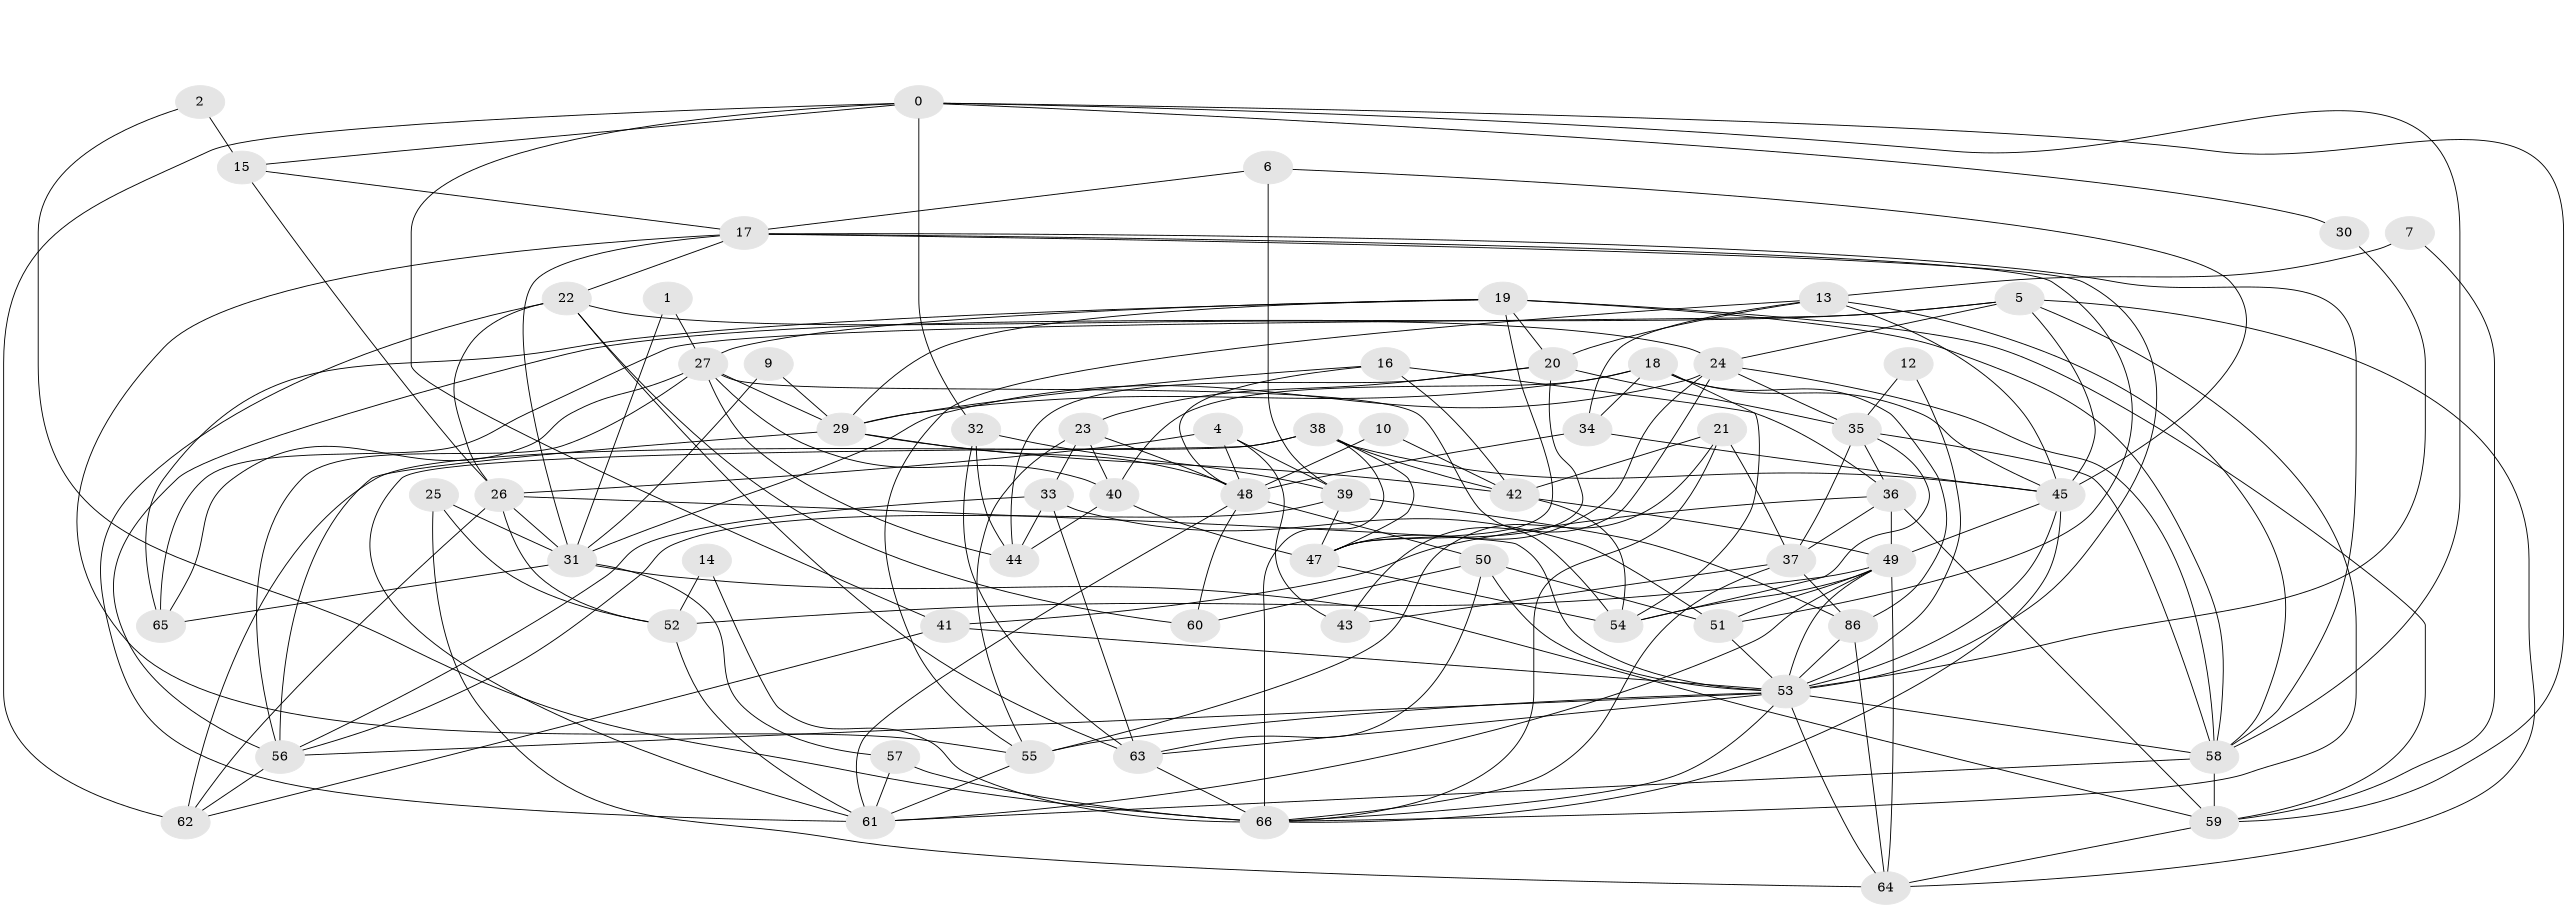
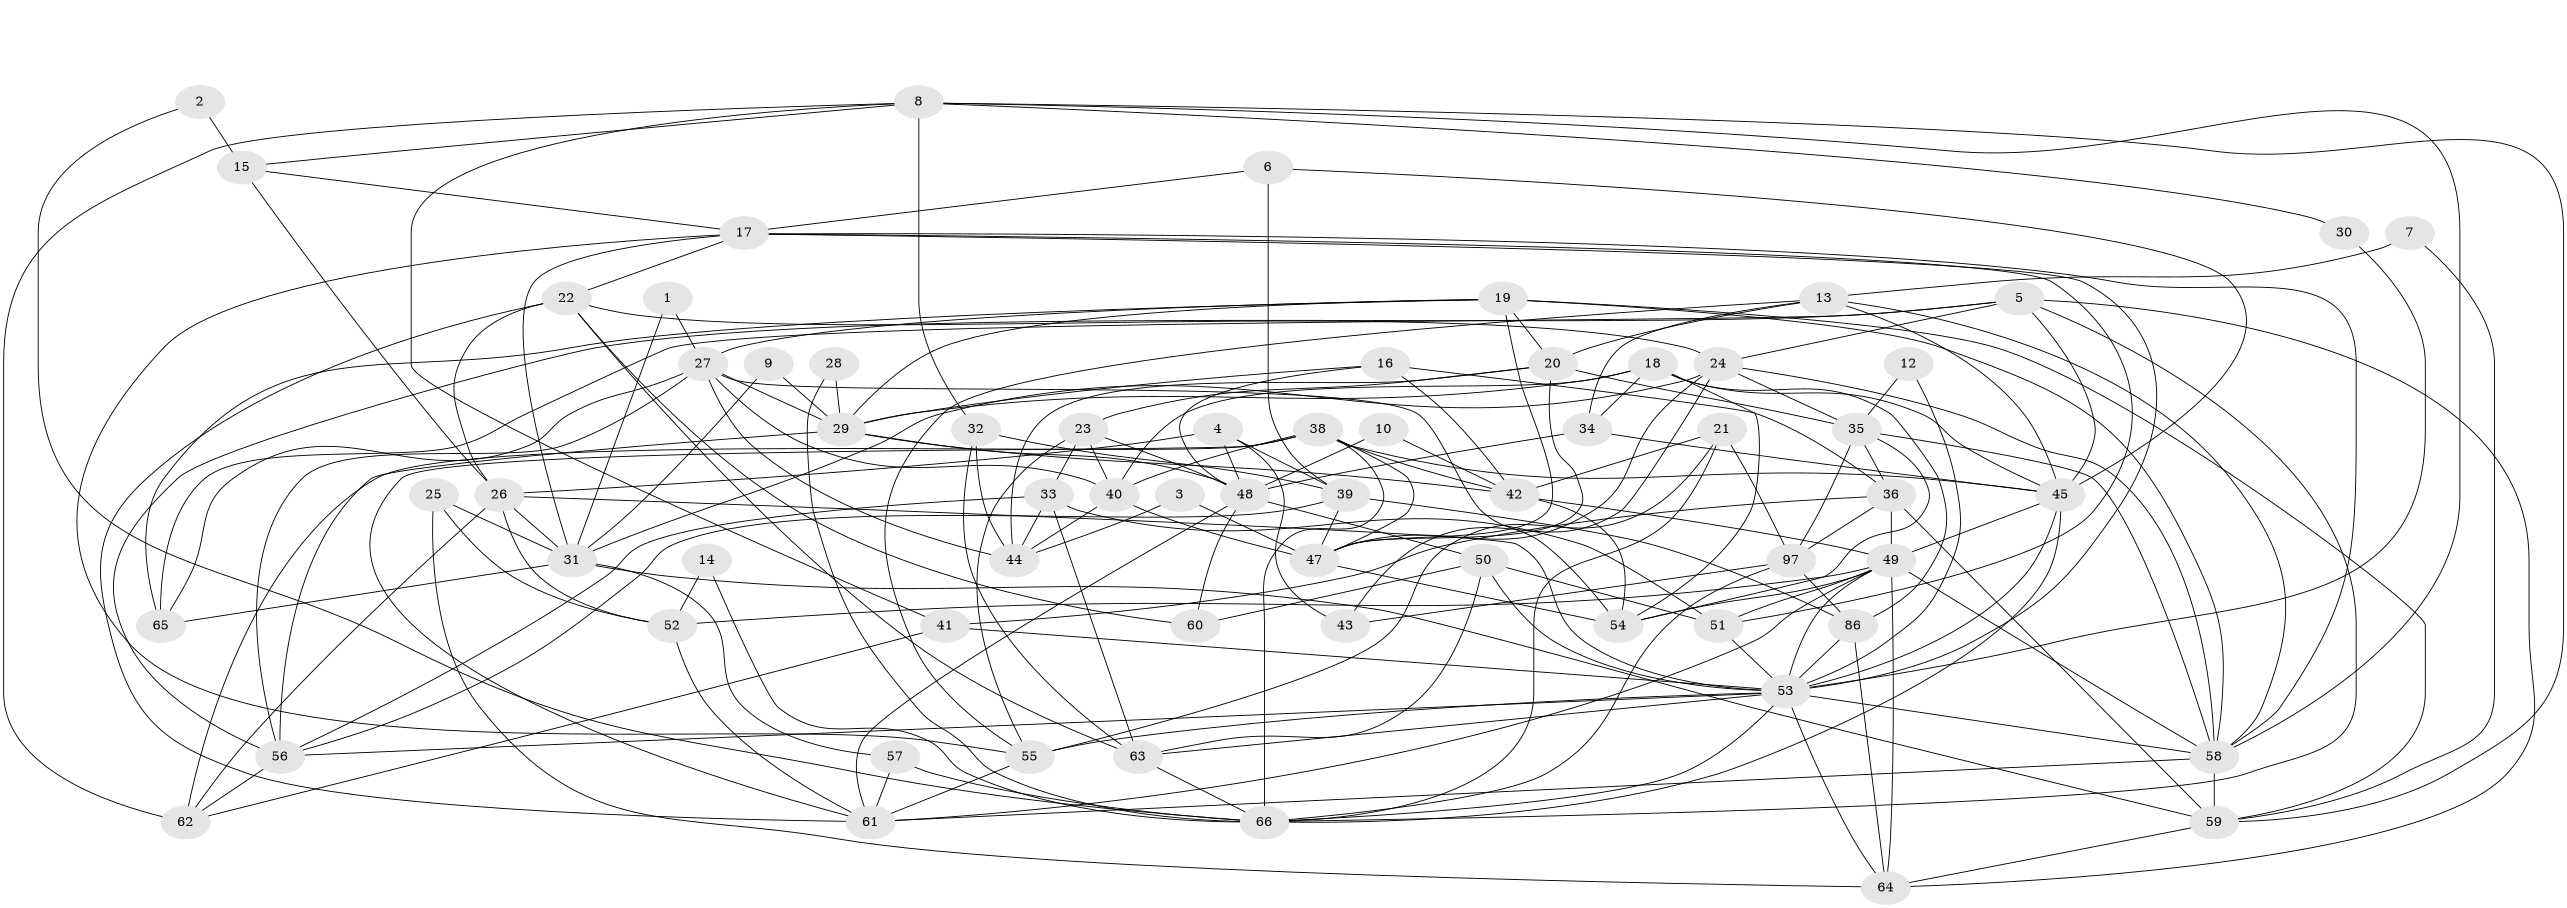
node "0": label "0" -> "8"
node "28": added
edge "38" -- "40": added
node "3": added
node "37": label "37" -> "97"
edge "49" -- "58": added
